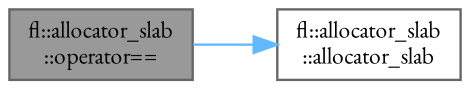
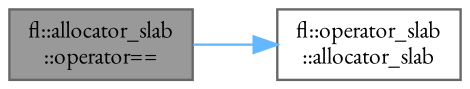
node "fl::allocator_slab ::allocator_slab": label "fl::allocator_slab ::allocator_slab" -> "fl::operator_slab ::allocator_slab"
